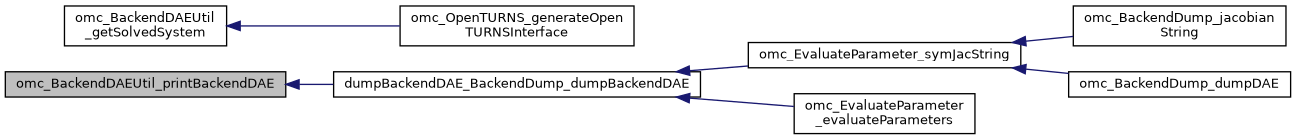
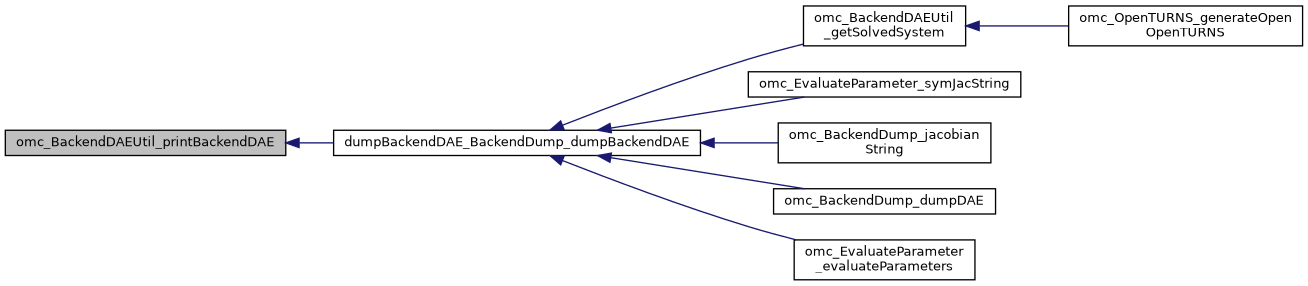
node "omc_OpenTURNS_generateOpen TURNSInterface": label "omc_OpenTURNS_generateOpen TURNSInterface" -> "omc_OpenTURNS_generateOpen OpenTURNS"
edge "omc_BackendDump_jacobian String" -> "omc_EvaluateParameter_symJacString": now "omc_BackendDump_jacobian String" -> "dumpBackendDAE_BackendDump_dumpBackendDAE"
edge "omc_BackendDump_dumpDAE" -> "omc_EvaluateParameter_symJacString": now "omc_BackendDump_dumpDAE" -> "dumpBackendDAE_BackendDump_dumpBackendDAE"
edge "omc_BackendDAEUtil _getSolvedSystem" -> "dumpBackendDAE_BackendDump_dumpBackendDAE": added
